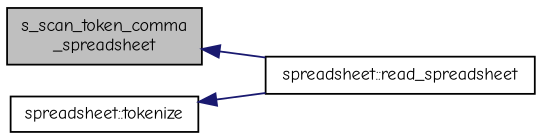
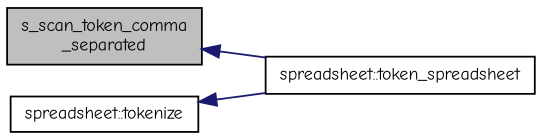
node "s_scan_token_comma _spreadsheet": label "s_scan_token_comma _spreadsheet" -> "s_scan_token_comma _separated"
node "spreadsheet::read_spreadsheet": label "spreadsheet::read_spreadsheet" -> "spreadsheet::token_spreadsheet"
